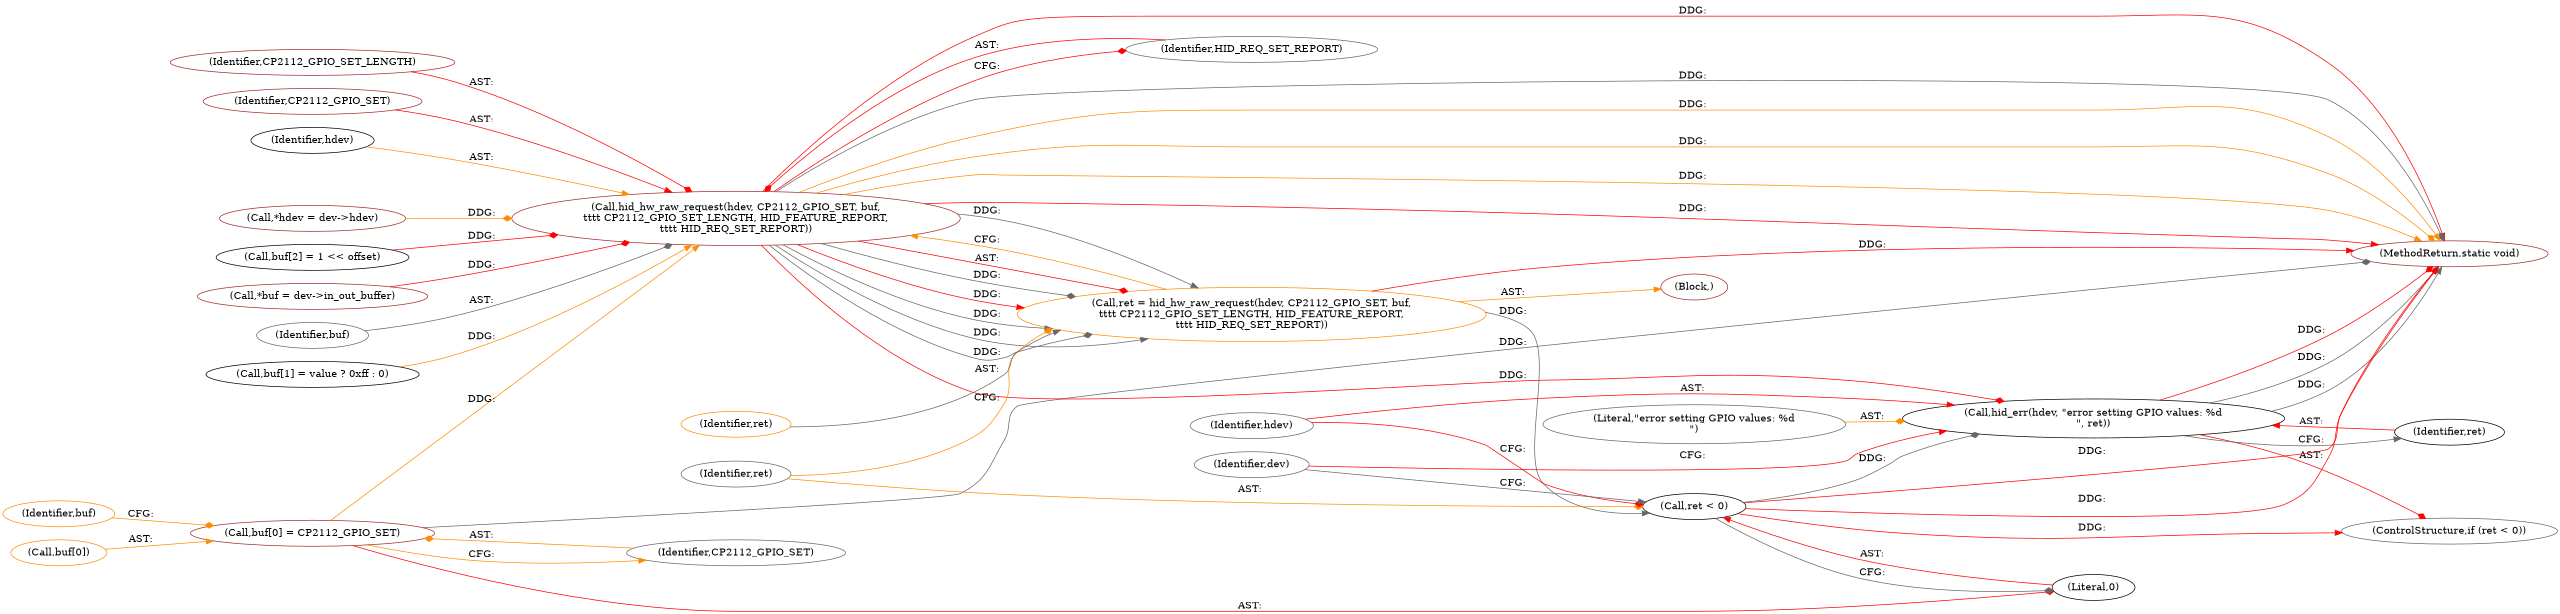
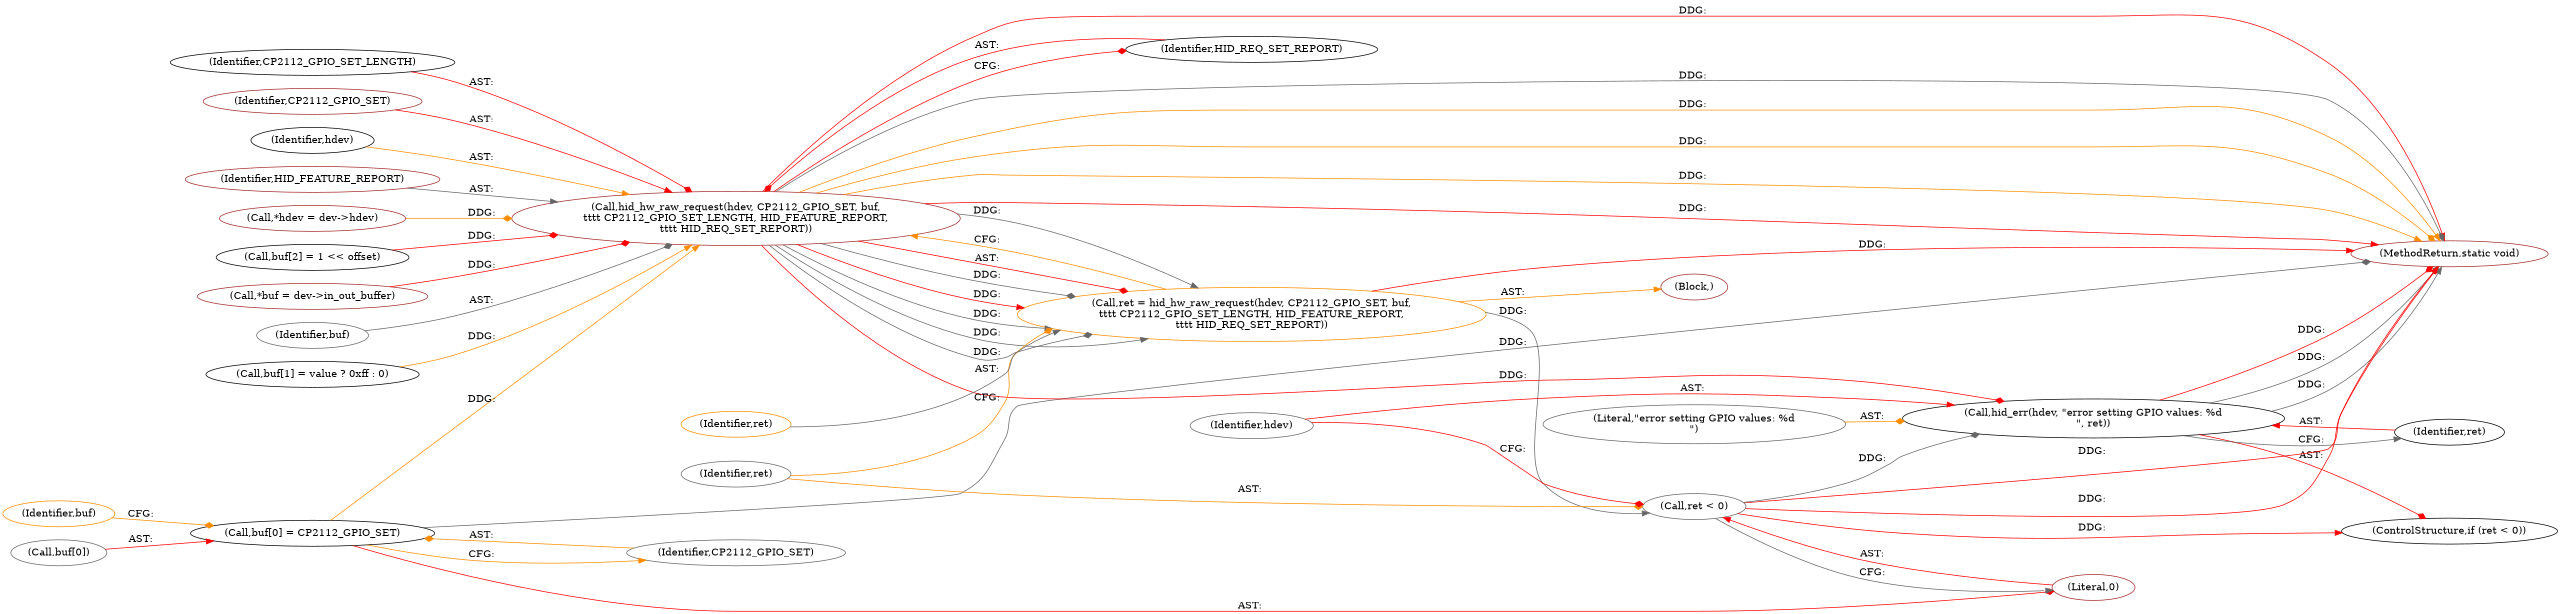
node "(Identifier,HID_REQ_SET_REPORT)": color gray40 -> black
node "(Identifier,CP2112_GPIO_SET_LENGTH)": color brown -> black
node "(Identifier,HID_FEATURE_REPORT)": added
node "(Identifier,dev)": removed
node "(Call,ret < 0)": color black -> gray40
node "(ControlStructure,if (ret < 0))": color gray40 -> black
node "(Call,buf[0] = CP2112_GPIO_SET)": color brown -> black
edge "(Call,buf[0])" -> "(Call,buf[0] = CP2112_GPIO_SET)": color darkorange -> red
node "(Call,buf[0])": color darkorange -> gray40
edge "(Call,ret < 0)" -> "(Literal,0)": arrowhead diamond -> normal
node "(Literal,0)": color black -> brown
